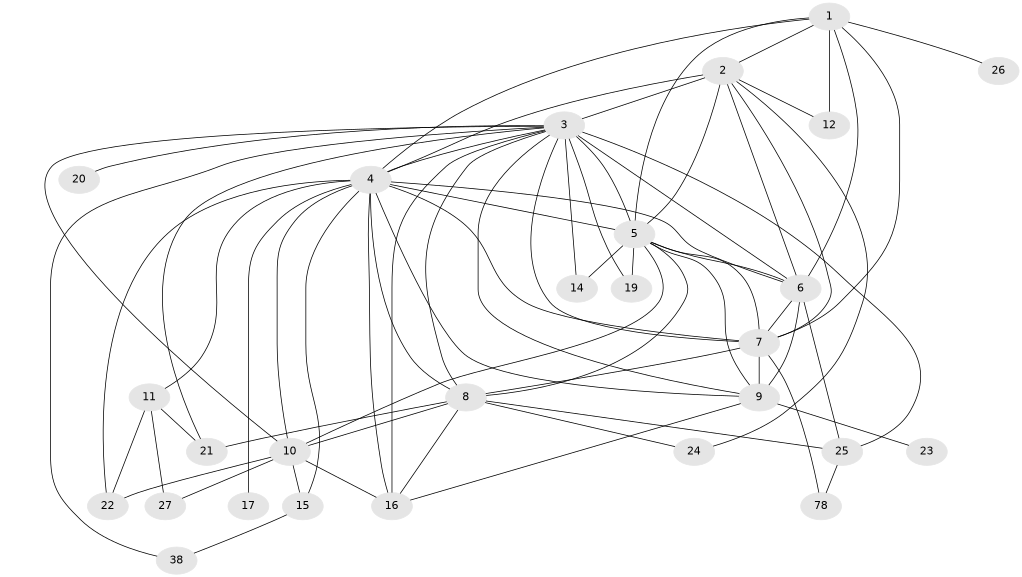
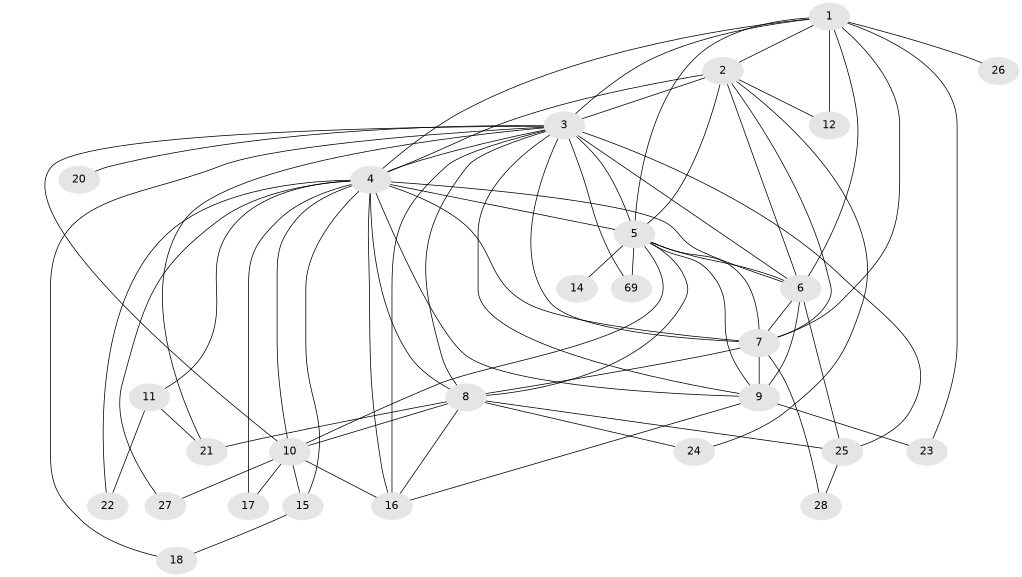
edge "1" -- "23": added
edge "3" -- "14": now "3" -- "1"
node "19": label "19" -> "69"
edge "11" -- "27": now "4" -- "27"
edge "10" -- "22": now "10" -- "17"
node "78": label "78" -> "28"
node "38": label "38" -> "18"
